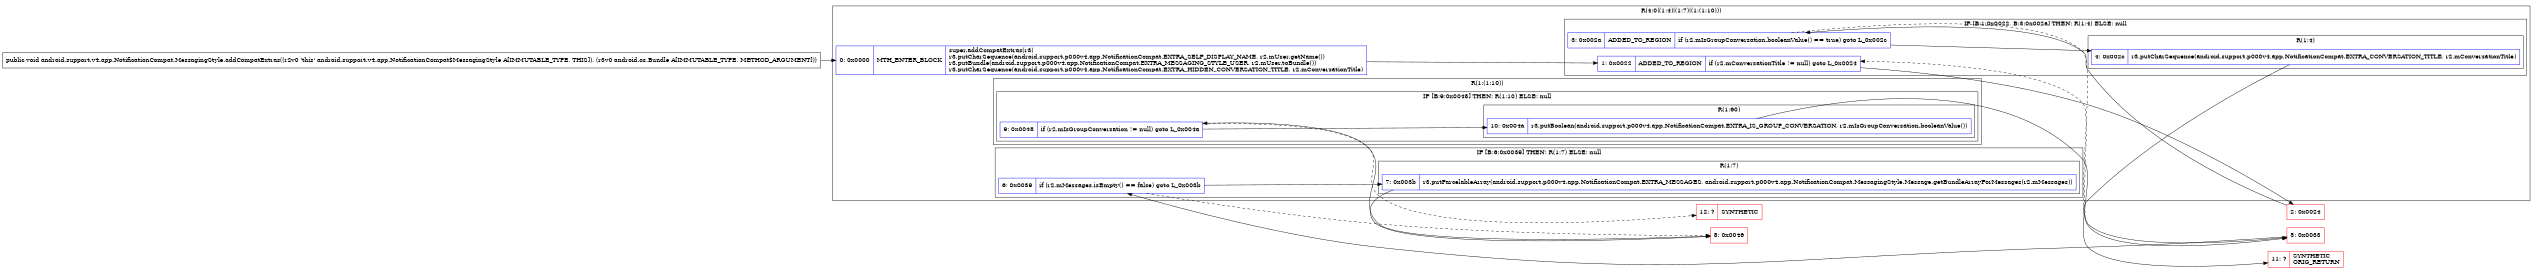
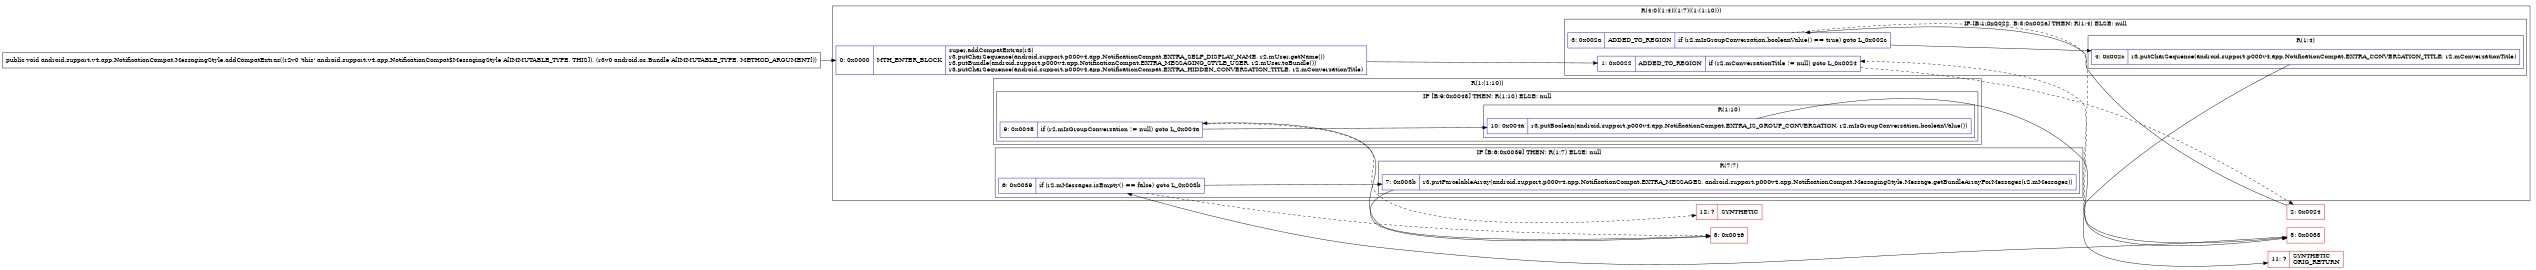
edge "1: 0x0022" -> "2: 0x0024": style solid -> dashed
cluster "R(1:60)": label "R(1:60)" -> "R(1:10)"
cluster "R(1:7)": label "R(1:7)" -> "R(7:7)"
